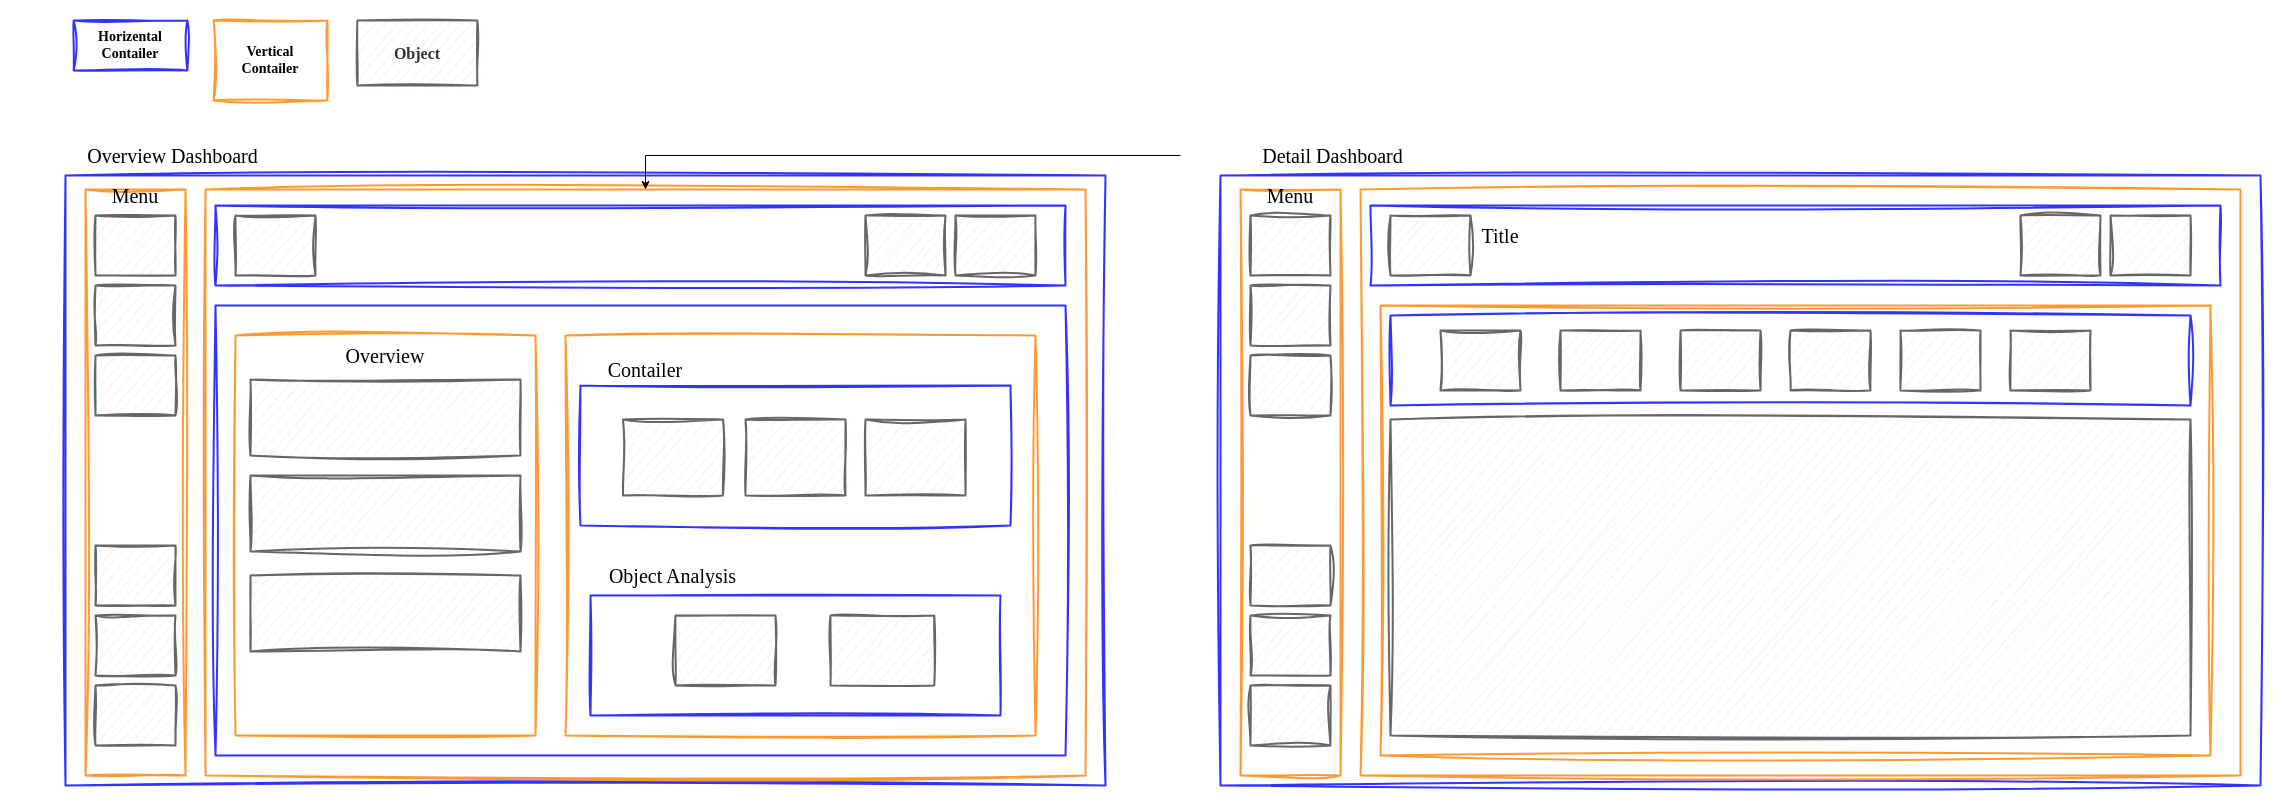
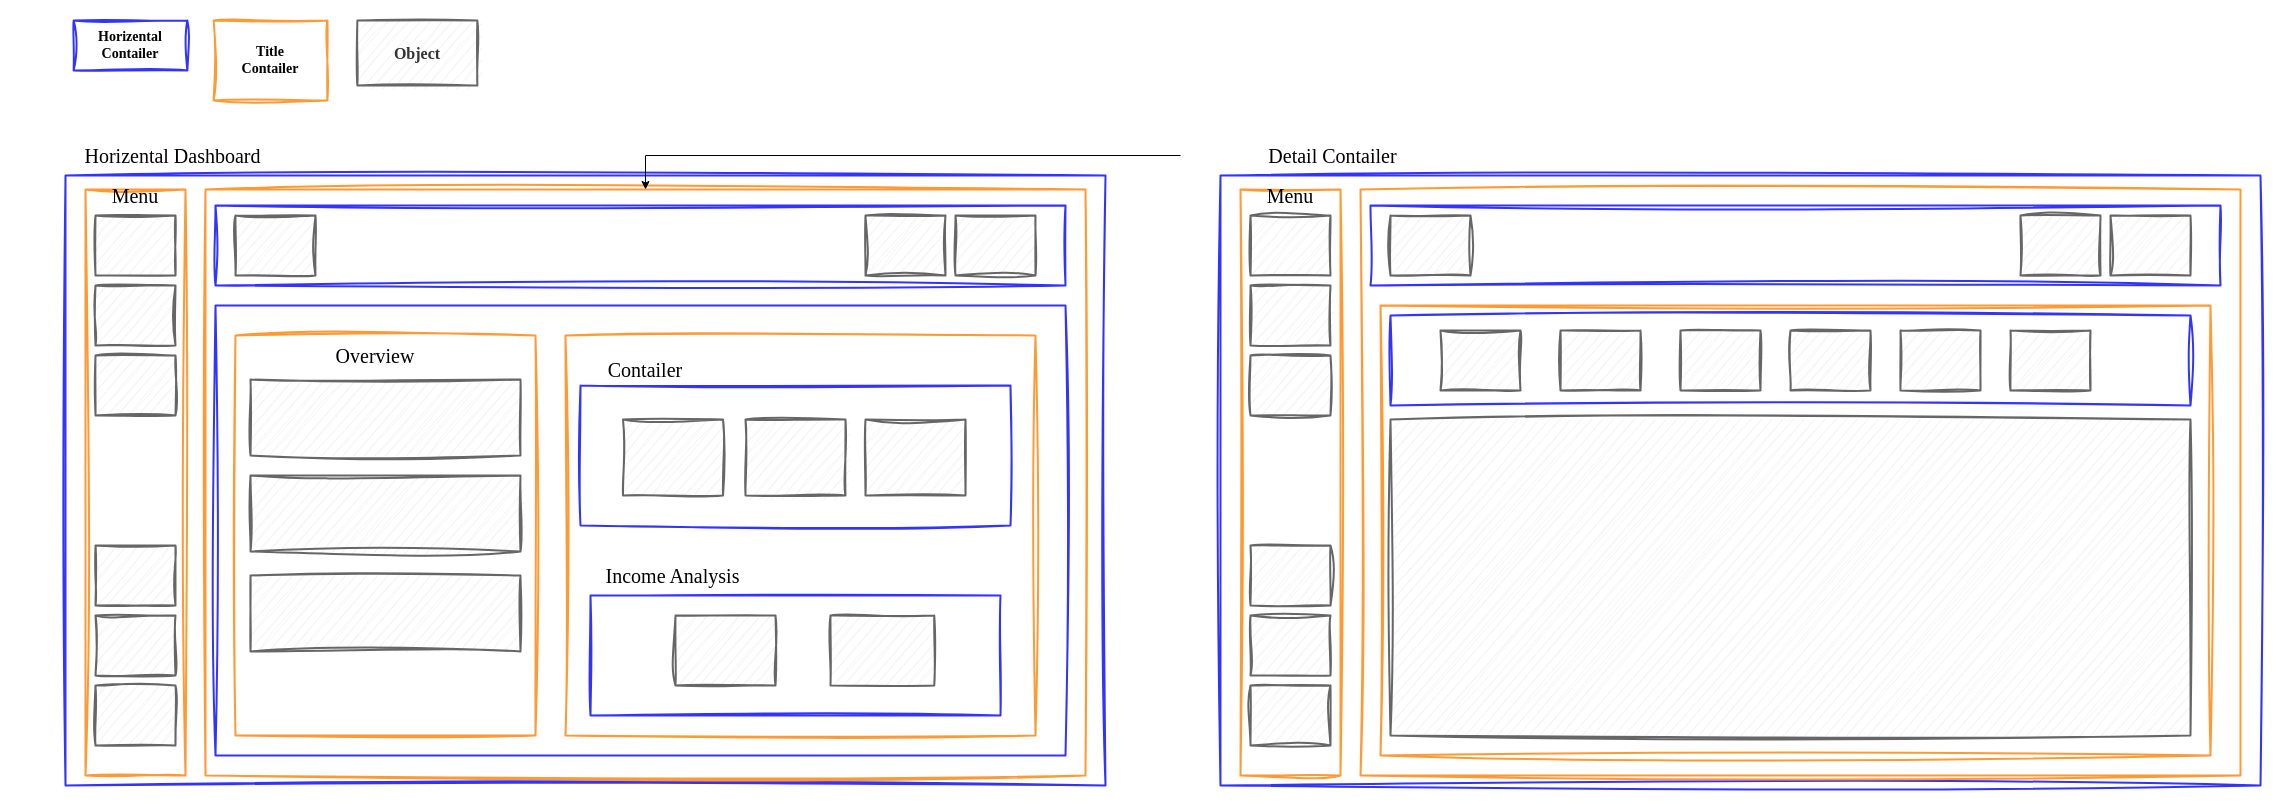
node "Vertical Contailer": label "Vertical Contailer" -> "Title Contailer"
node "Overview Dashboard": label "Overview Dashboard" -> "Horizental Dashboard"
node "Detail Dashboard": label "Detail Dashboard" -> "Detail Contailer"
node "Title": removed
node "Overview": moved (386, 356) -> (376, 356)
node "Object Analysis": label "Object Analysis" -> "Income Analysis"
